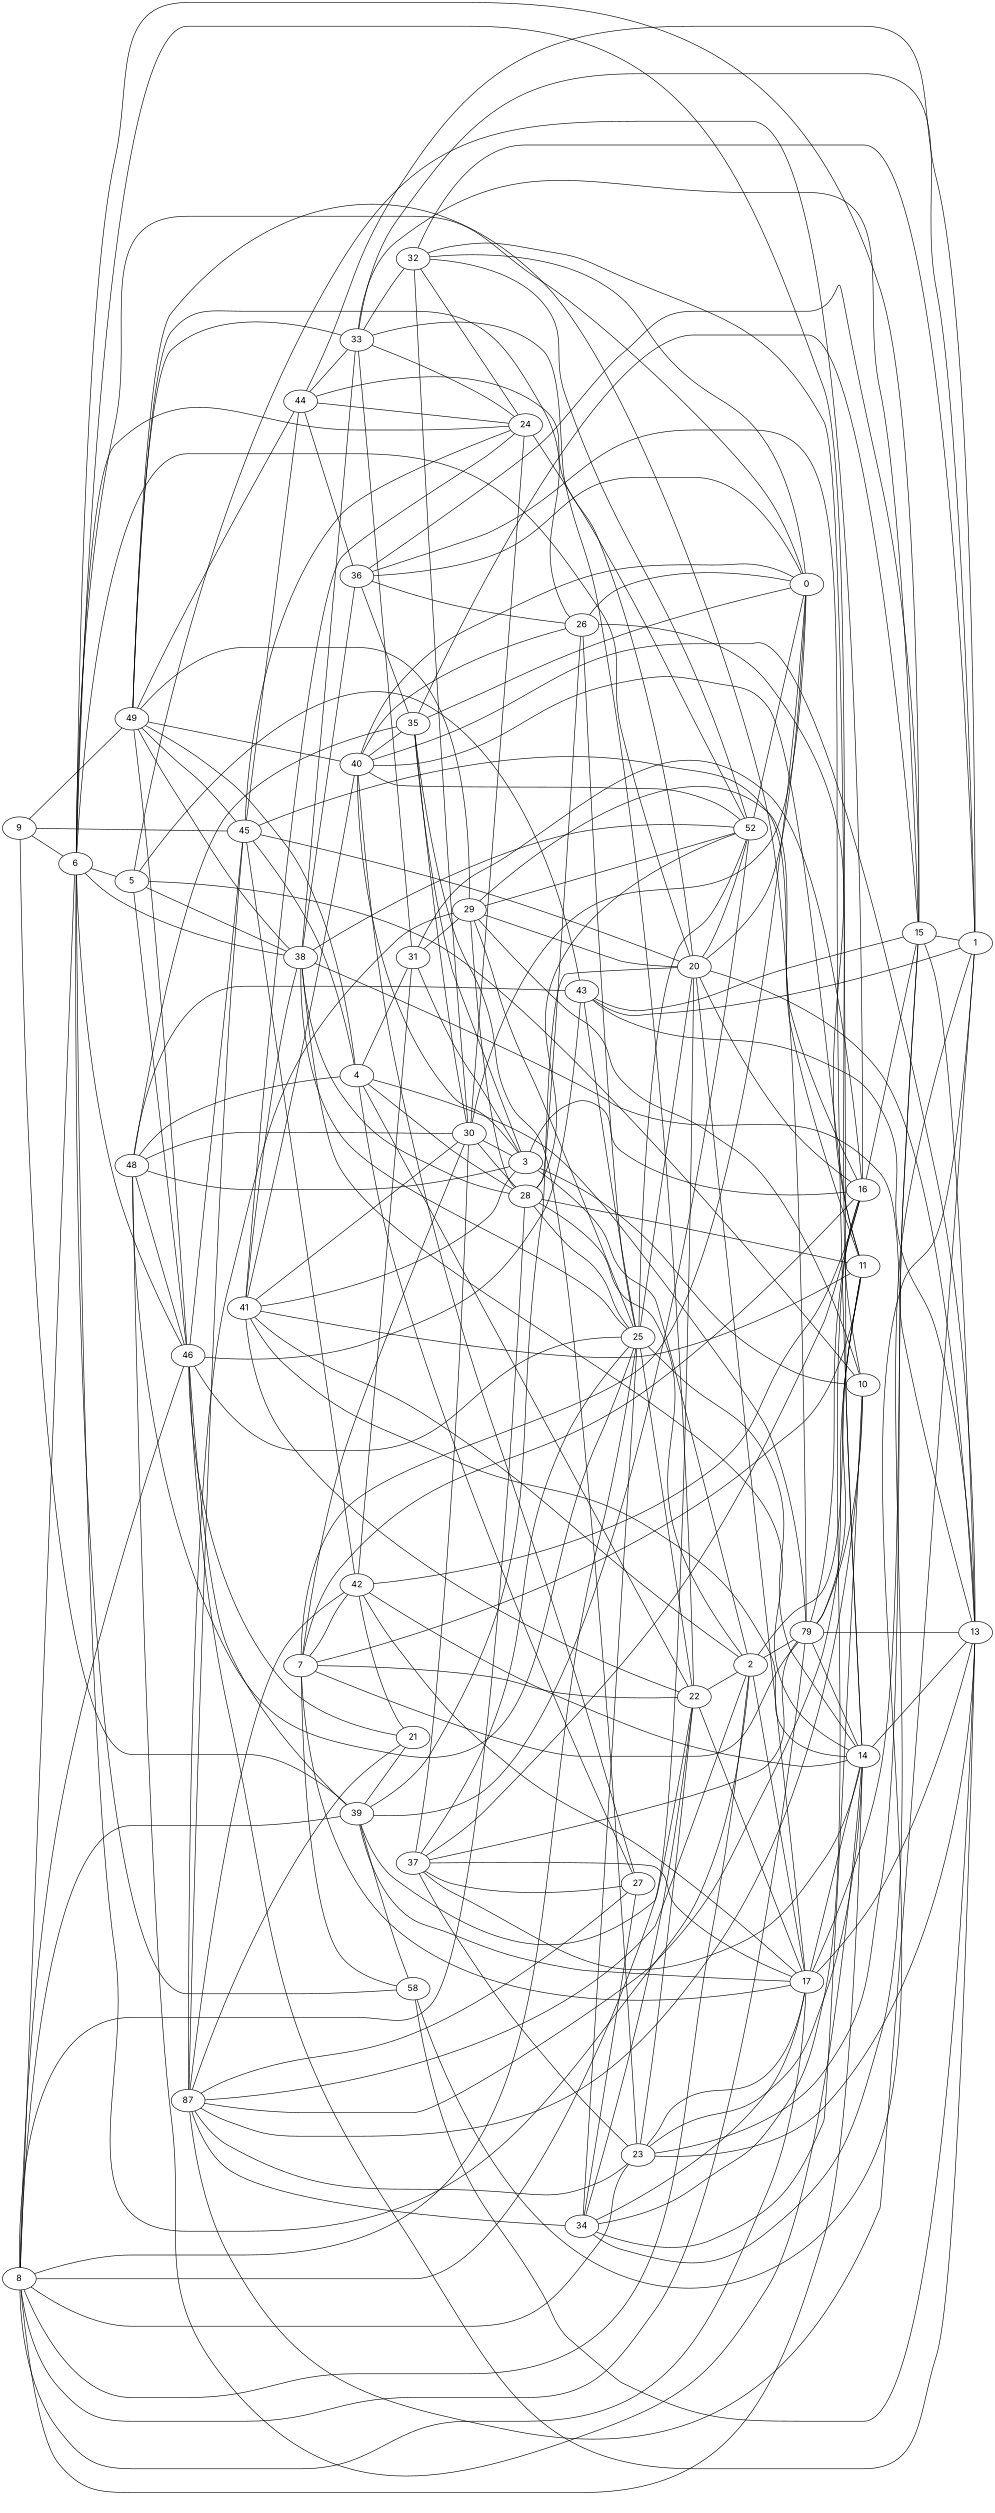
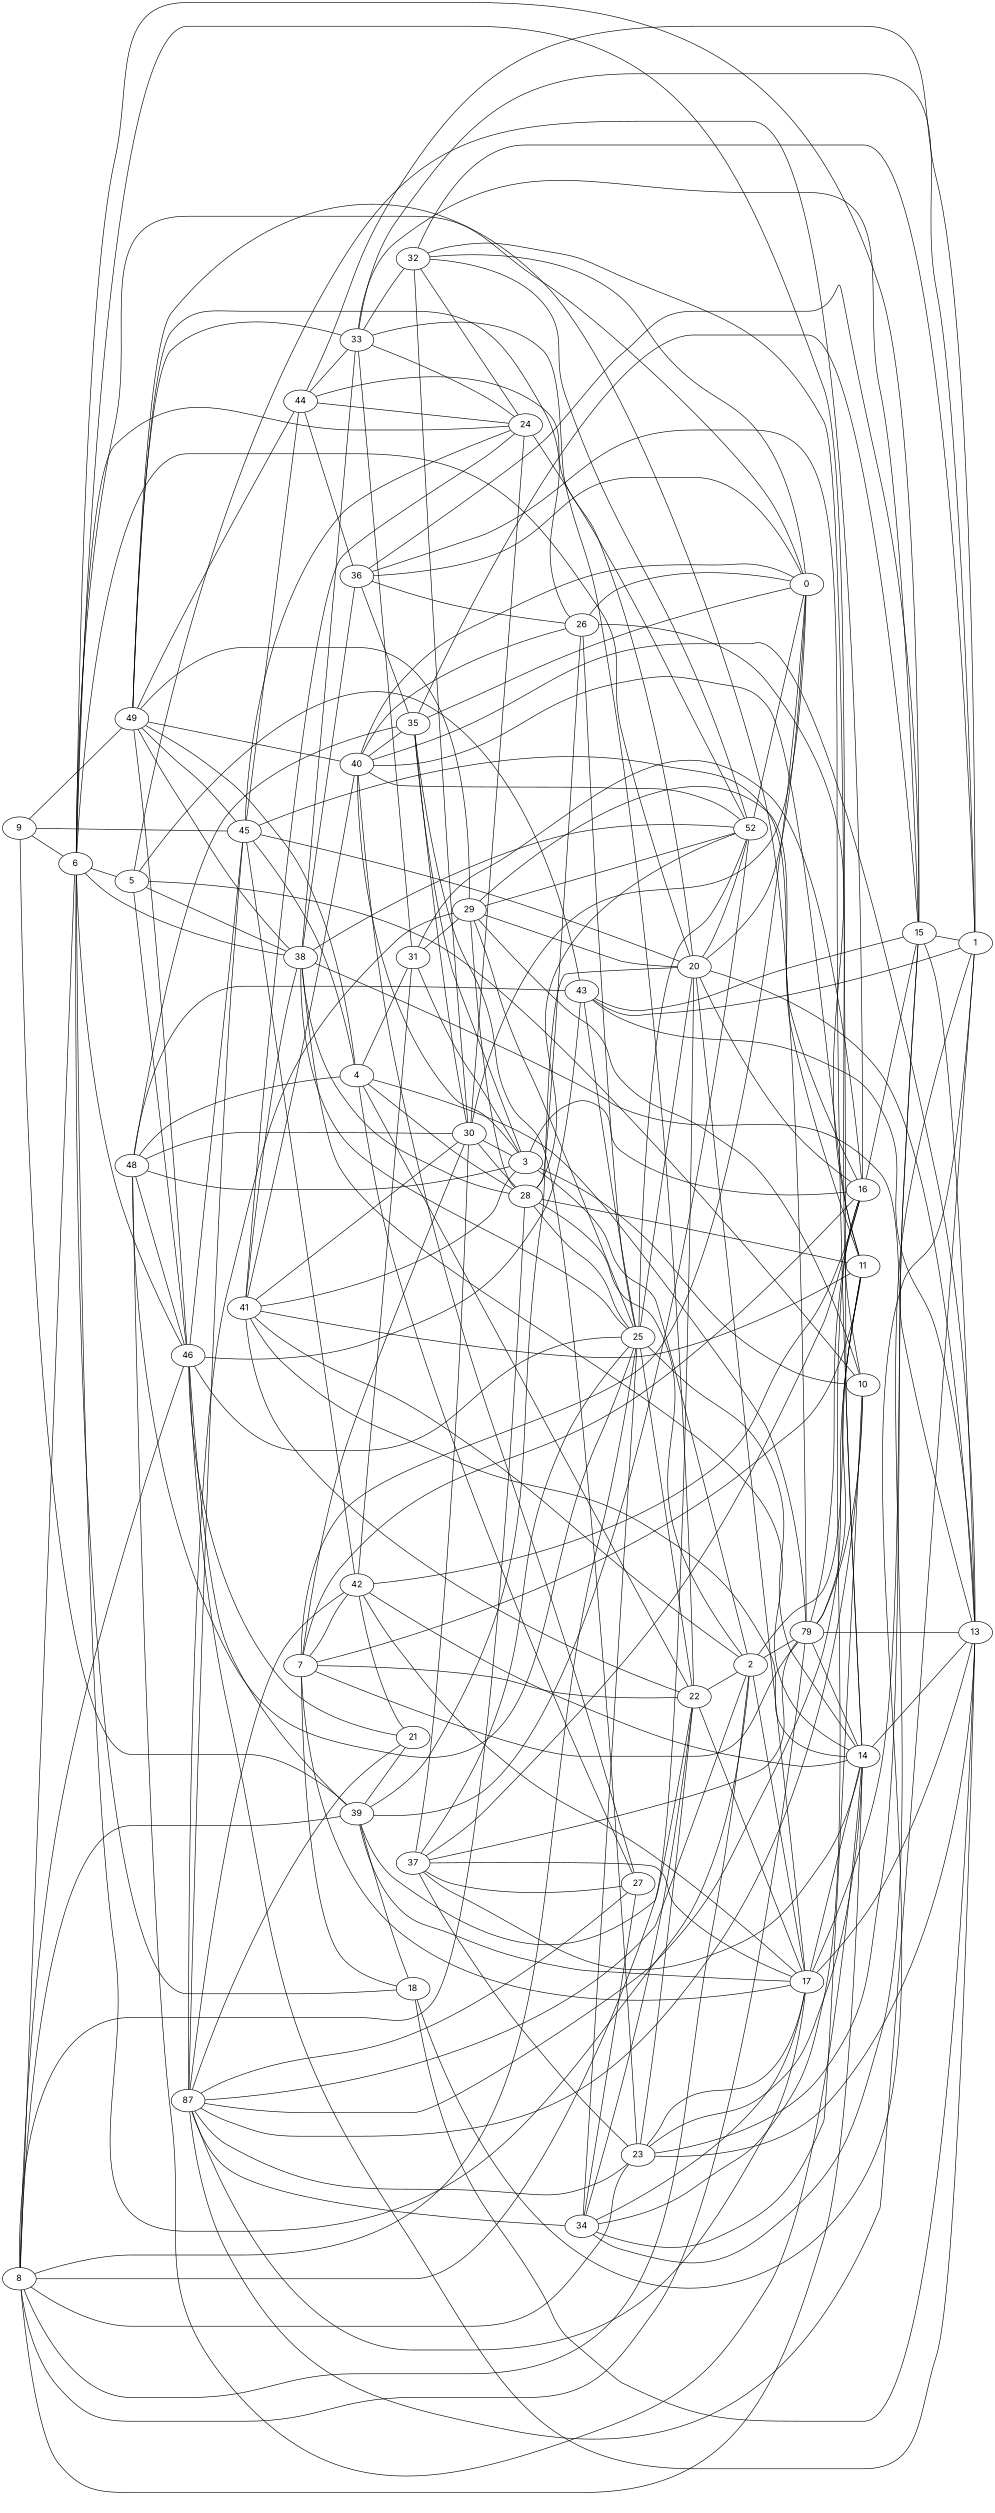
node "58": label "58" -> "18"
edge "17" -- "8": now "17" -- "87"
